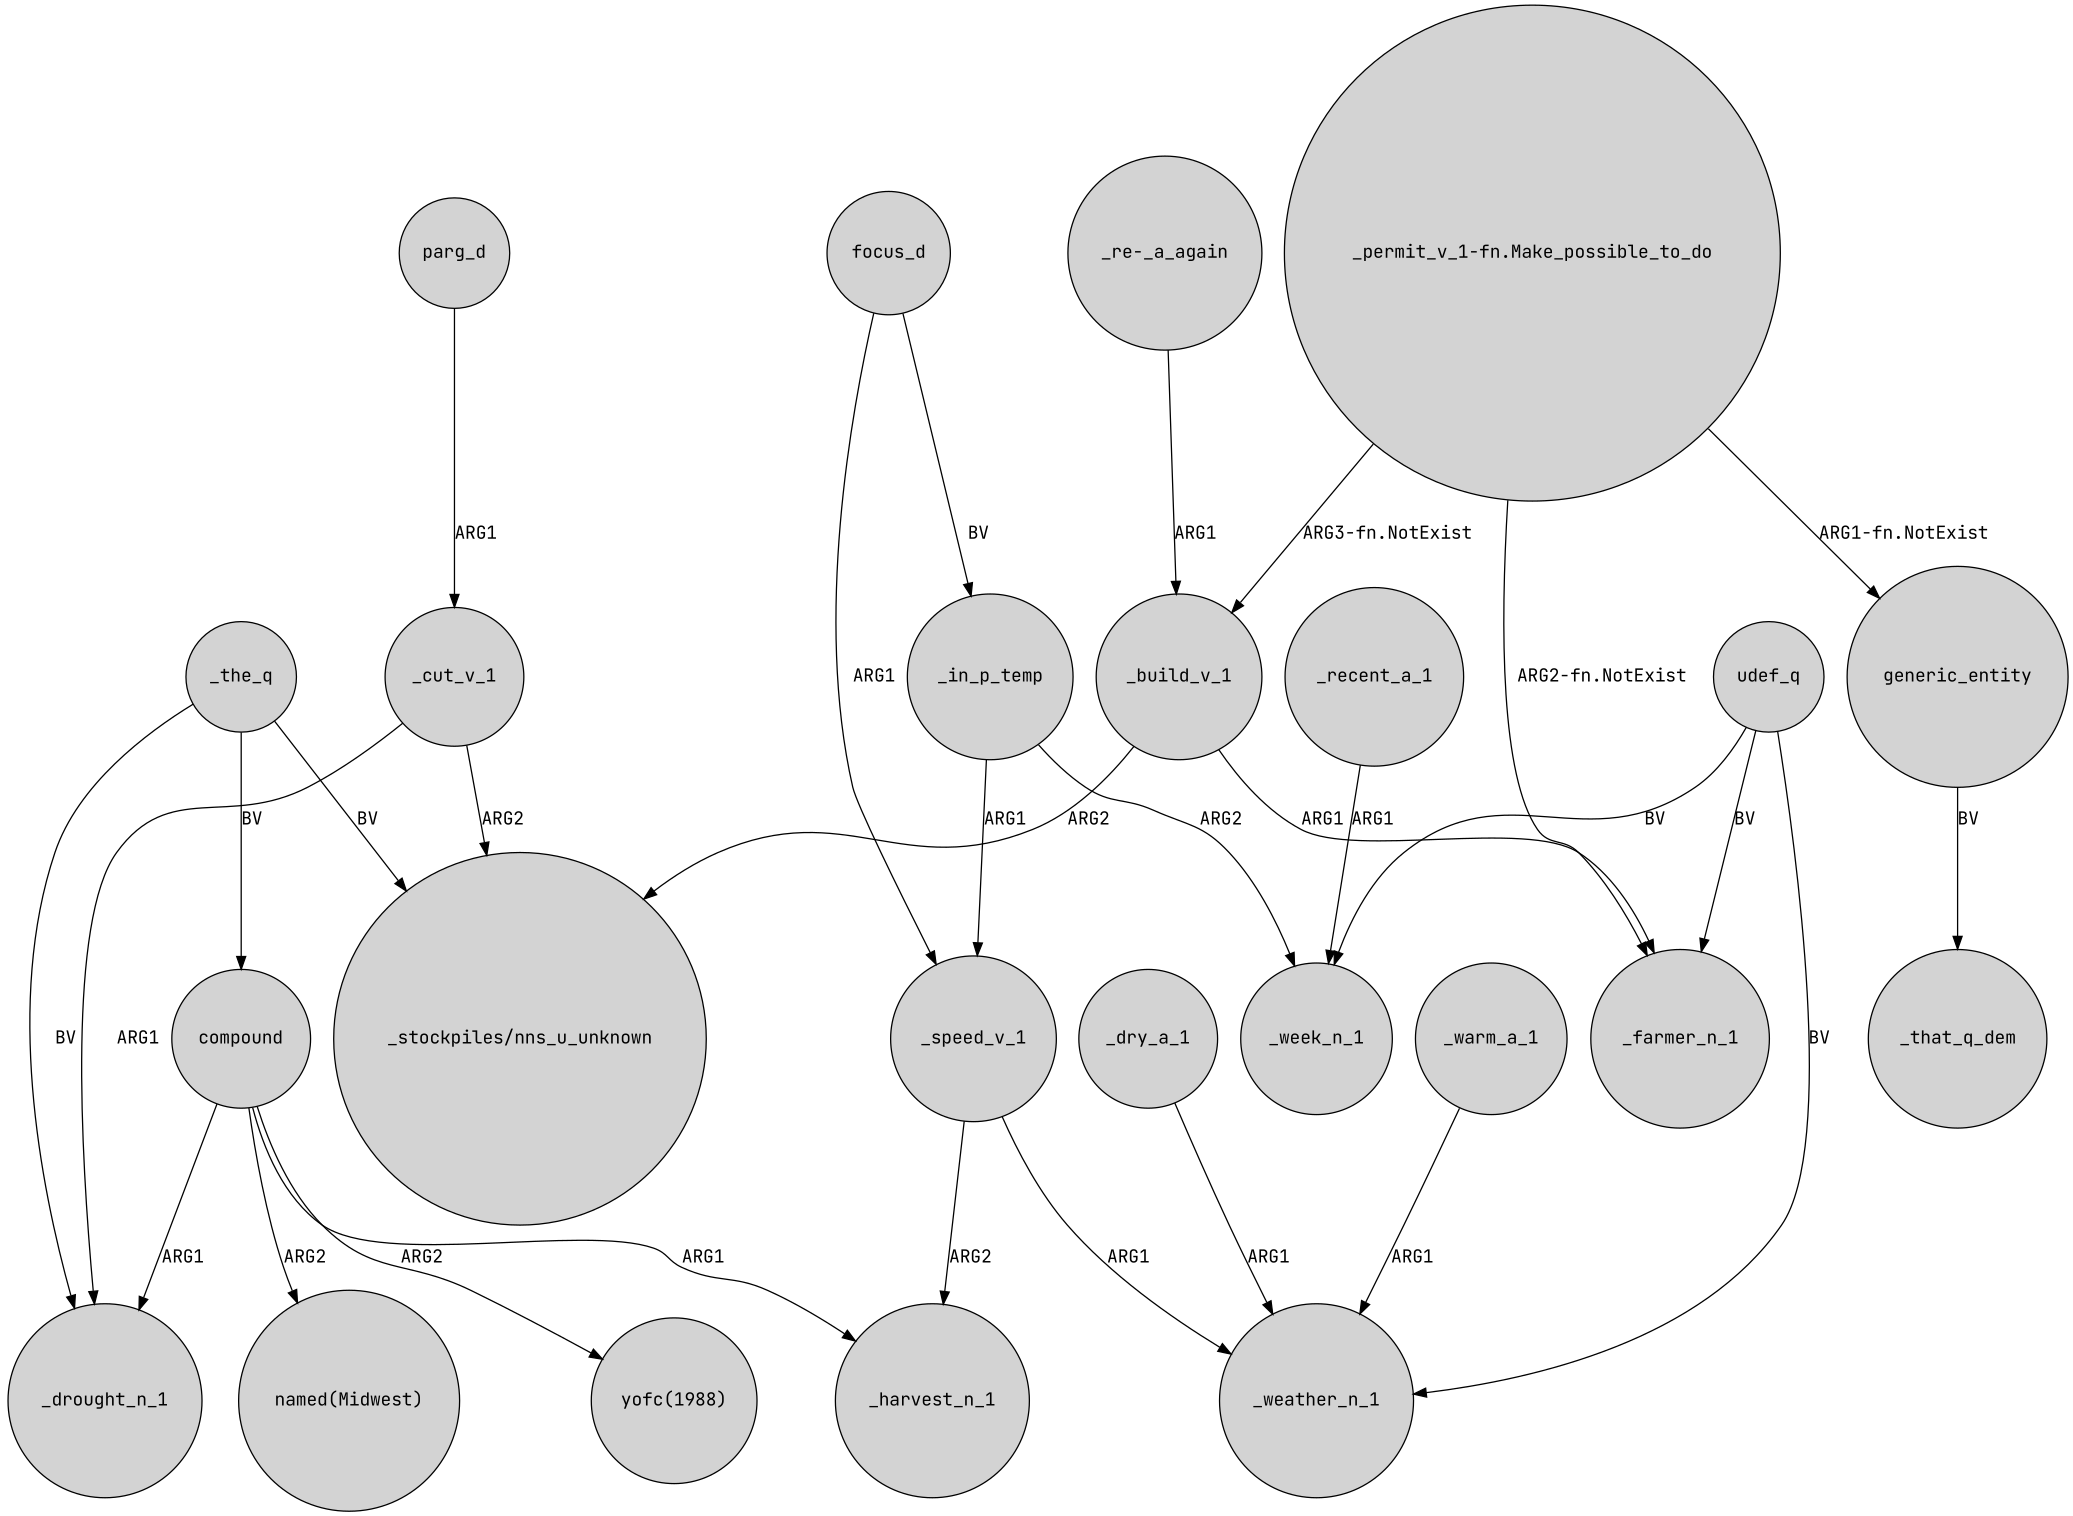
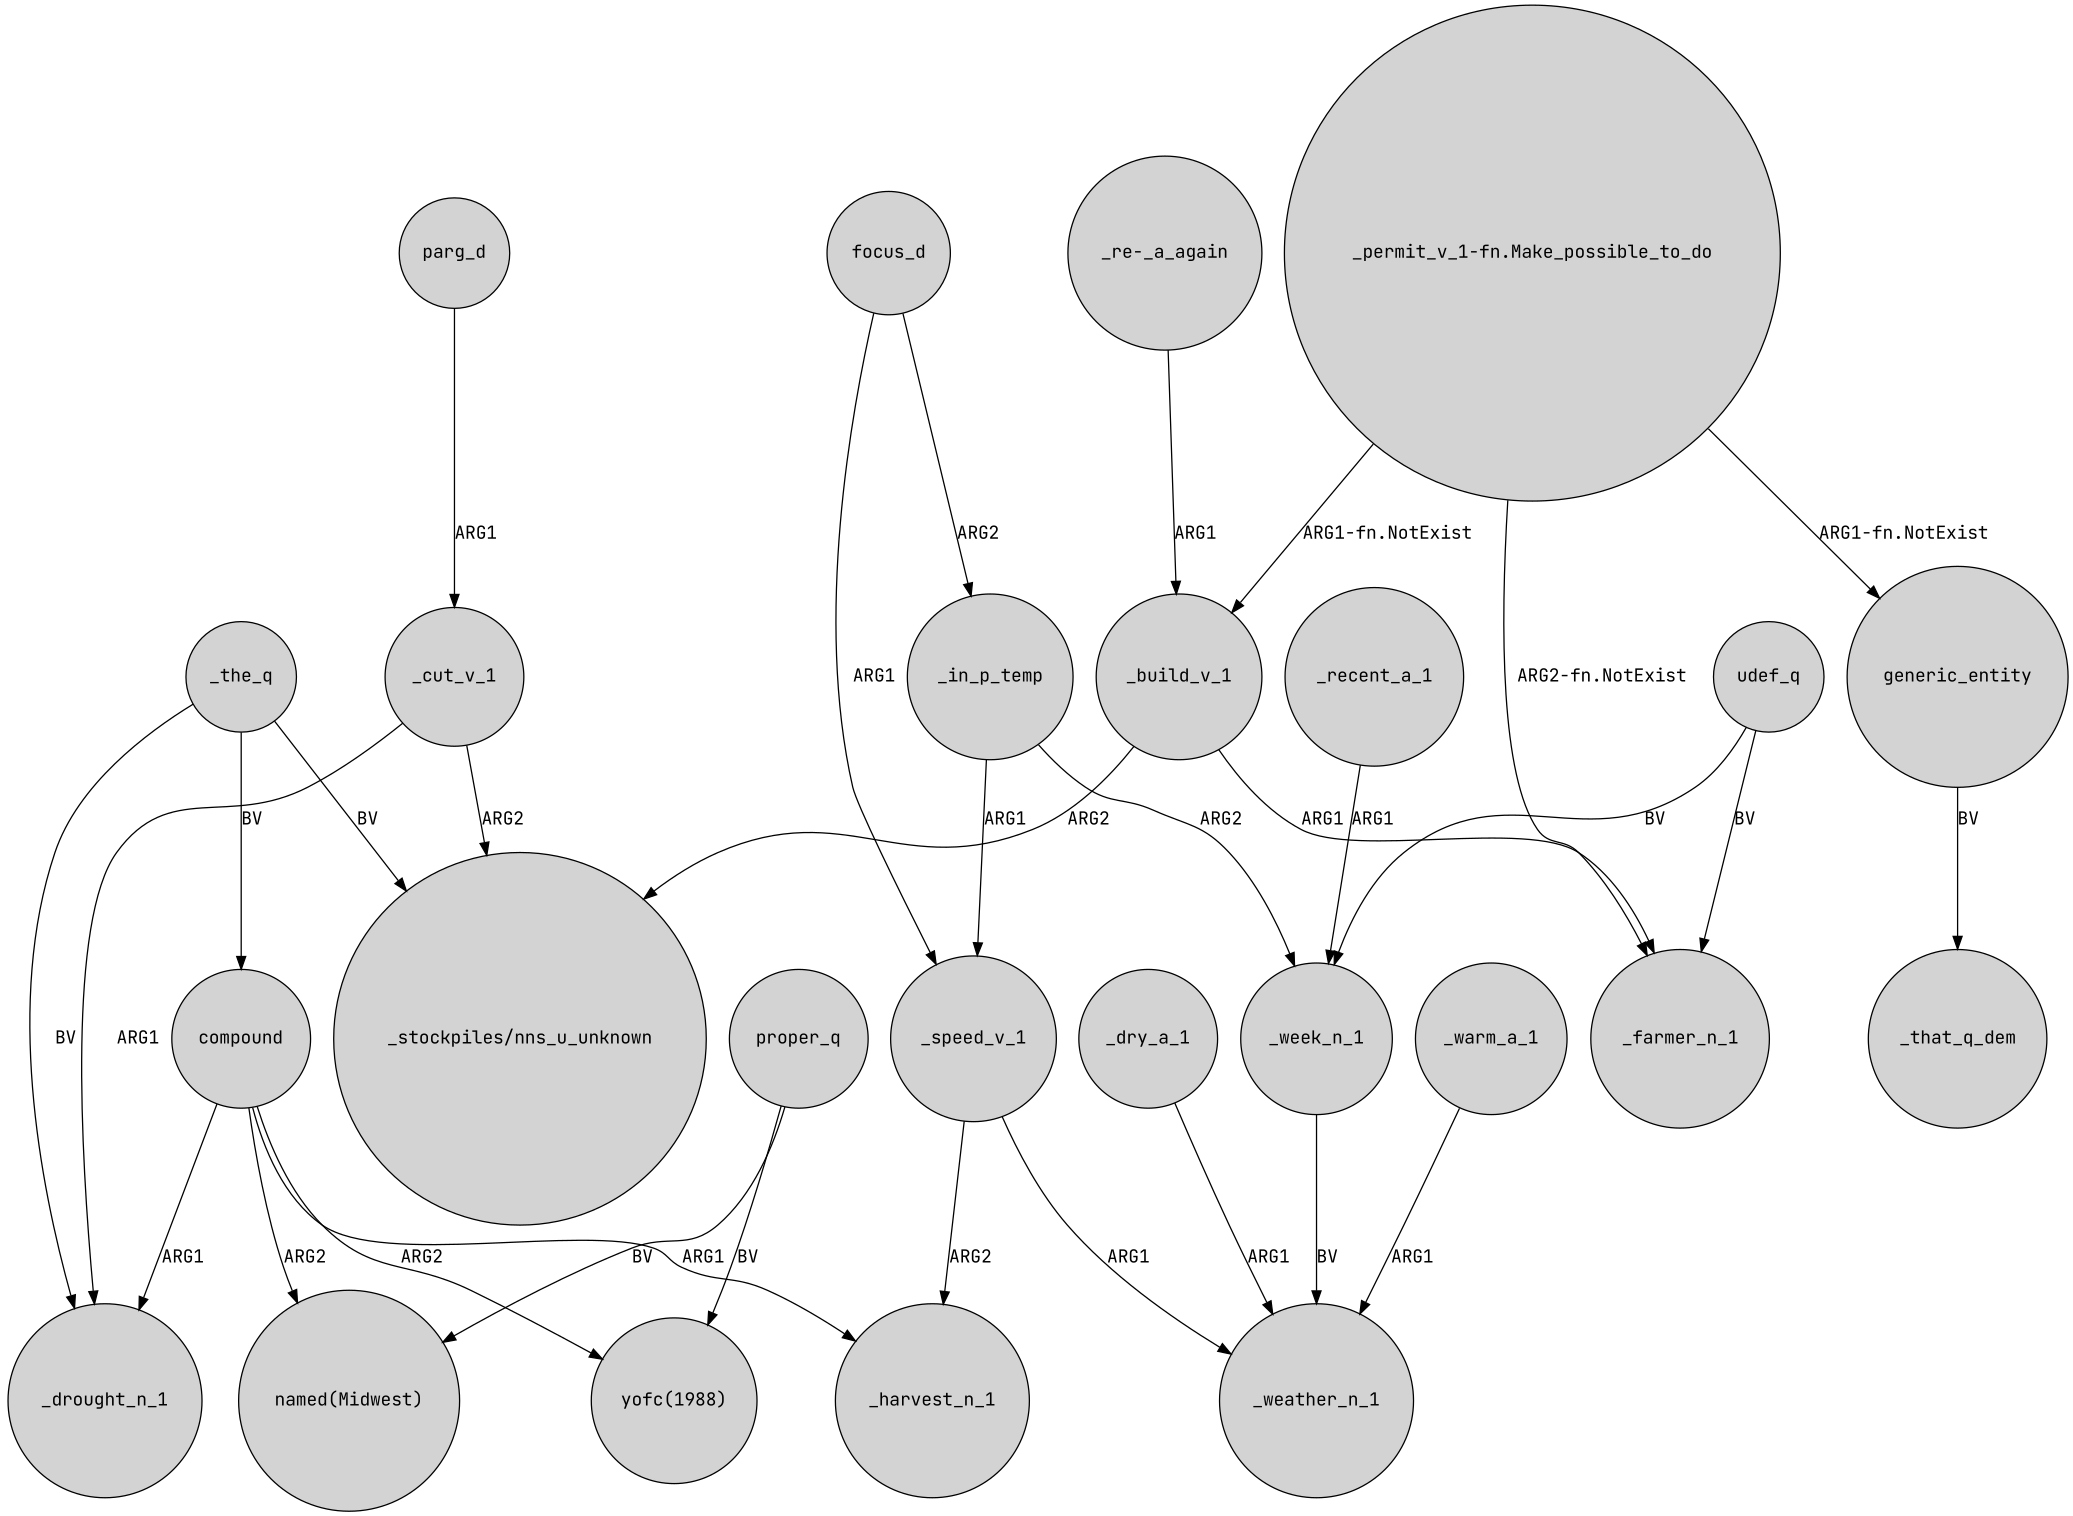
edge "focus_d" -> "_in_p_temp": label "BV" -> "ARG2"
edge "_permit_v_1-fn.Make_possible_to_do" -> "_build_v_1": label "ARG3-fn.NotExist" -> "ARG1-fn.NotExist"
node "proper_q": added
edge "udef_q" -> "_weather_n_1": now "_week_n_1" -> "_weather_n_1"
